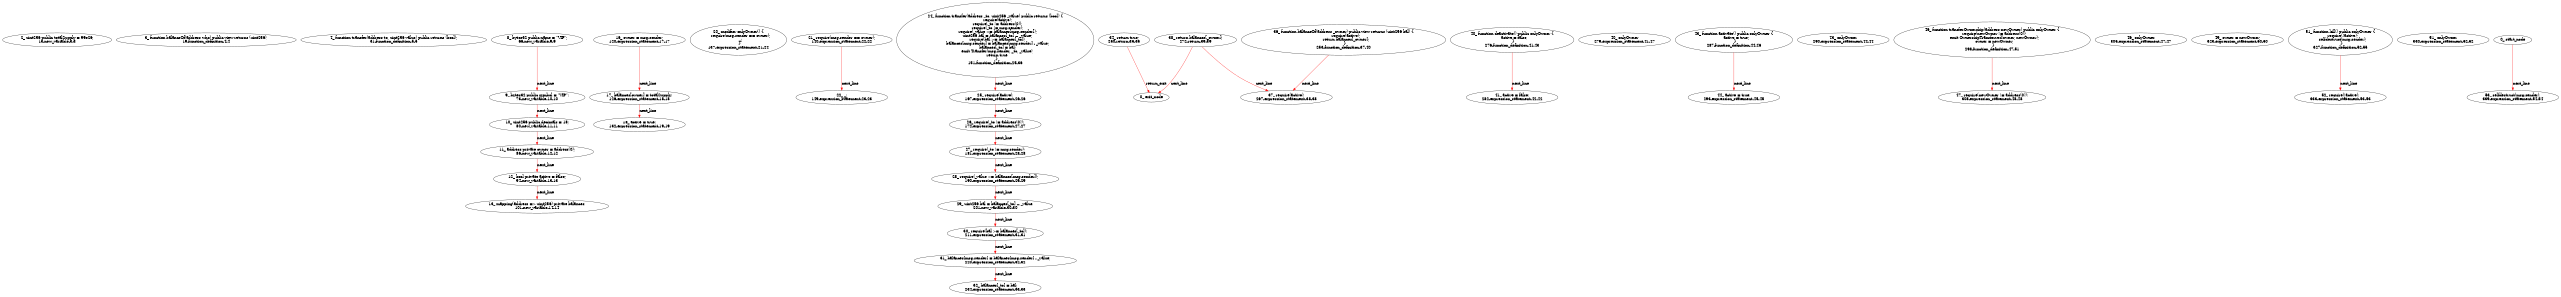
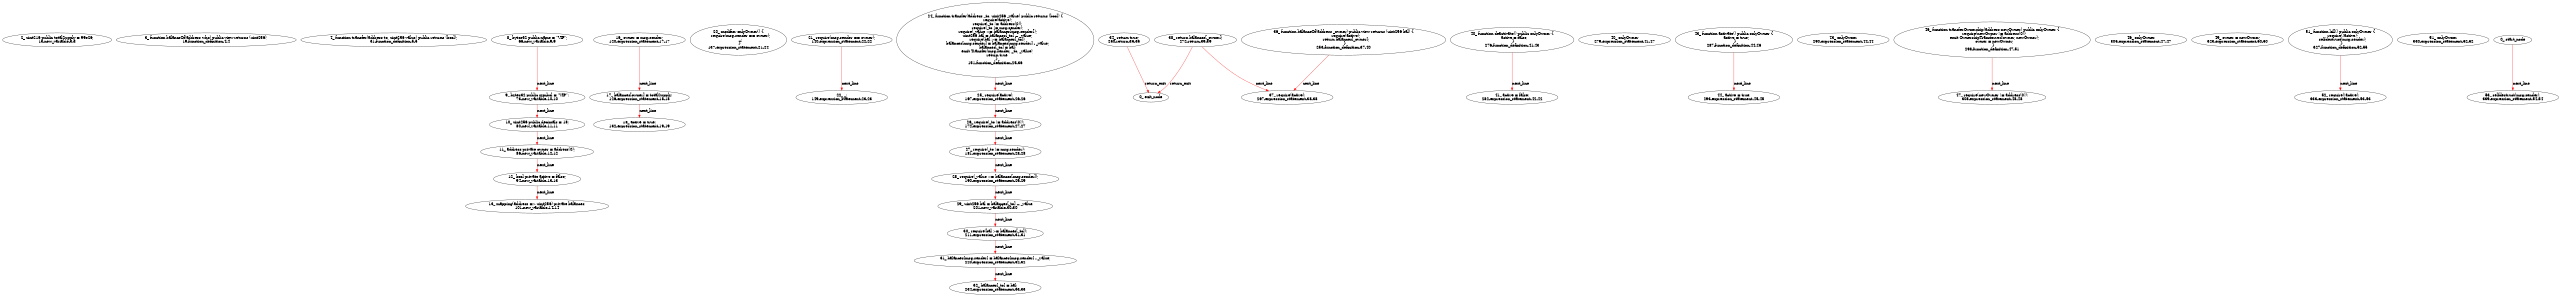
node "2_ uint256 public totalSupply = 99e26; 13-new_variable-3-3": label "2_ uint256 public totalSupply = 99e26; 13-new_variable-3-3" -> "2_ uint216 public totalSupply = 99e26; 13-new_variable-3-3"
edge "38_ return balances[_owner]; 272-return-39-39" -> "0_ exit_node": label "next_line" -> "return_exit"
